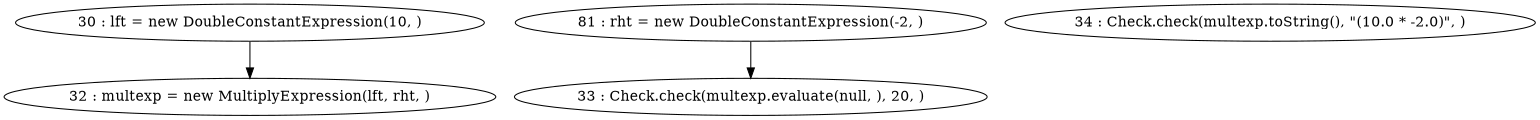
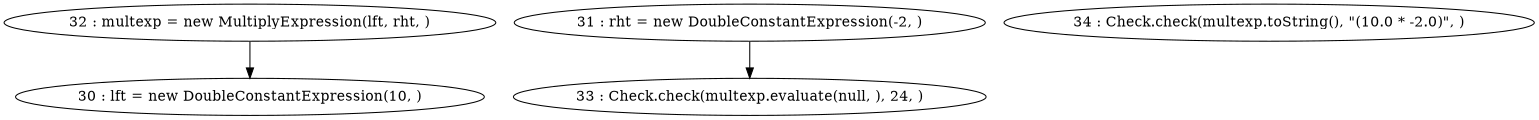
node "81 : rht = new DoubleConstantExpression(-2, )": label "81 : rht = new DoubleConstantExpression(-2, )" -> "31 : rht = new DoubleConstantExpression(-2, )"
edge "30 : lft = new DoubleConstantExpression(10, )" -> "32 : multexp = new MultiplyExpression(lft, rht, )": reversed
node "33 : Check.check(multexp.evaluate(null, ), 20, )": label "33 : Check.check(multexp.evaluate(null, ), 20, )" -> "33 : Check.check(multexp.evaluate(null, ), 24, )"
